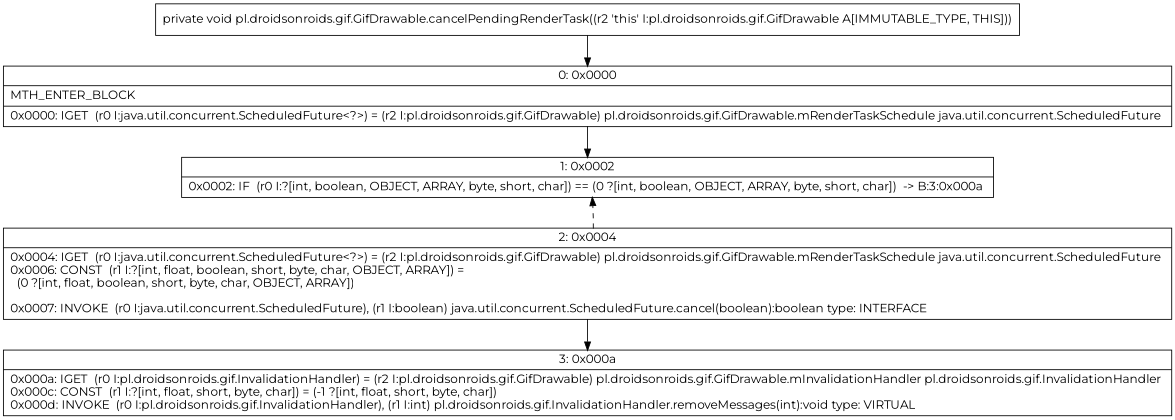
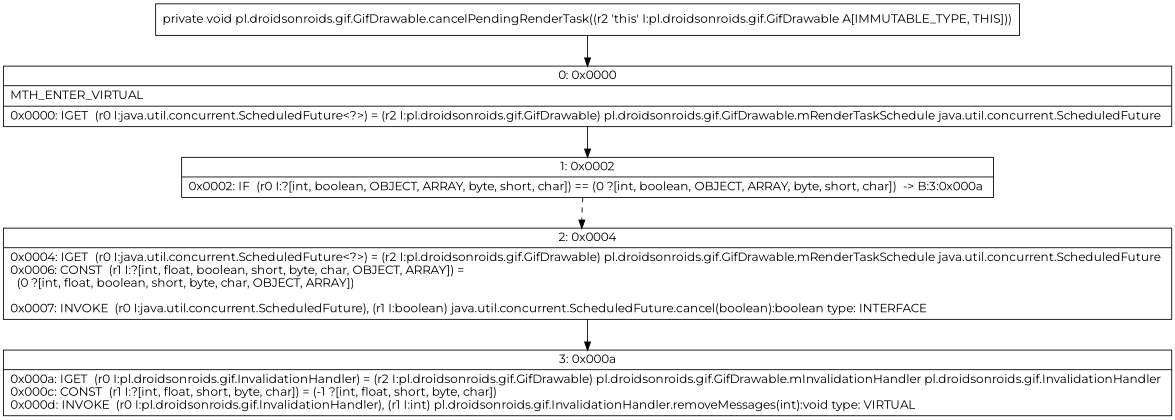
node "0: 0x0000": text "MTH_ENTER_BLOCK" -> "MTH_ENTER_VIRTUAL"
edge "2: 0x0004" -> "1: 0x0002": reversed
